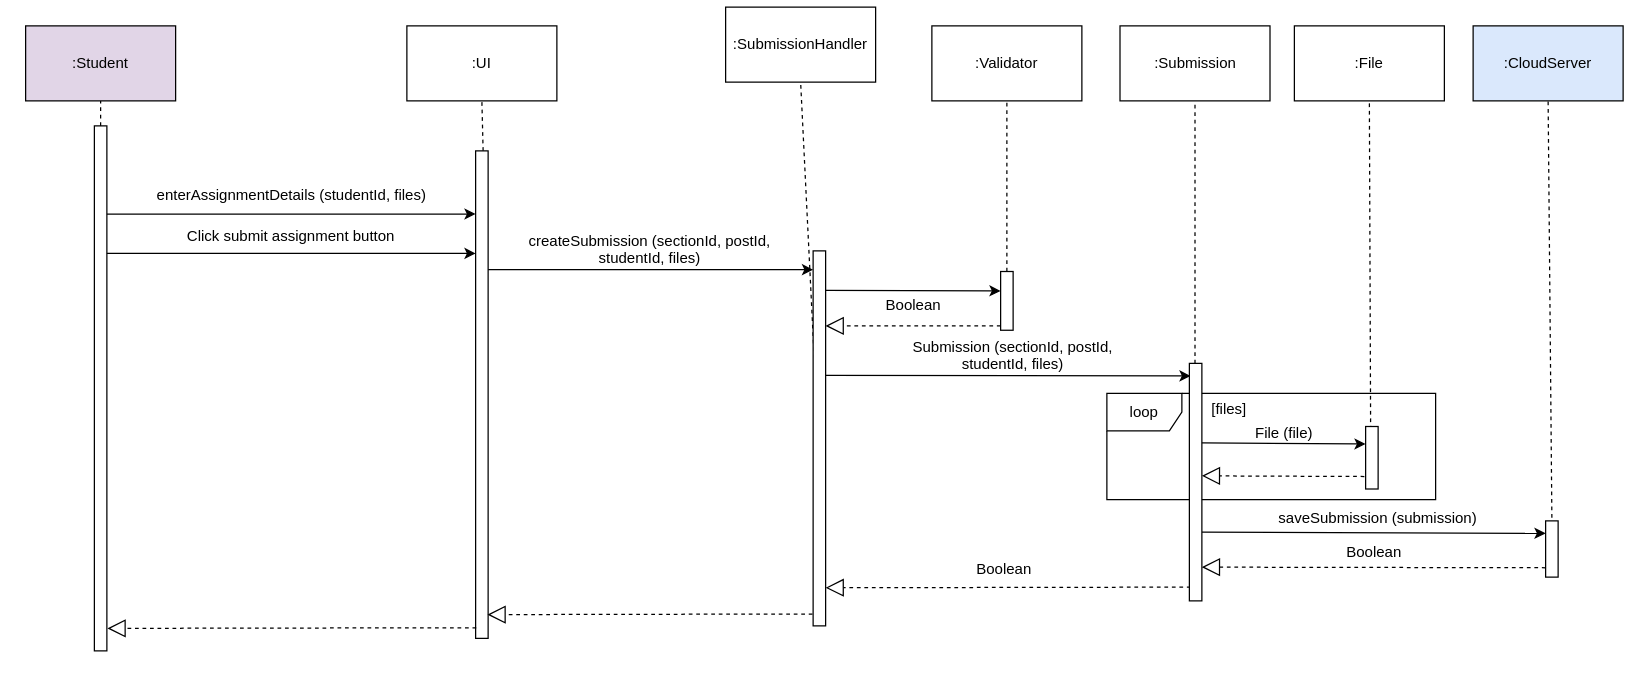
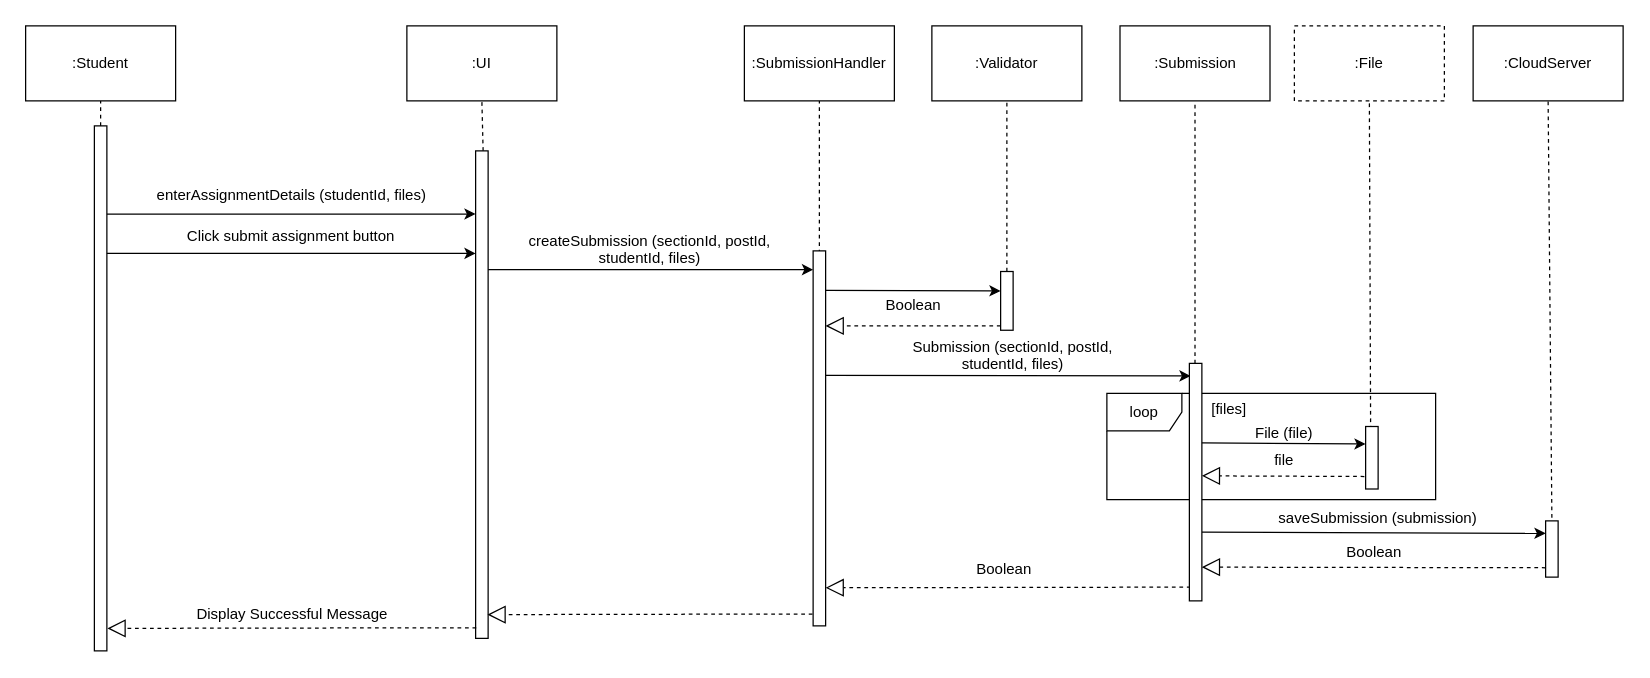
node ":SubmissionHandler": moved (801, 44) -> (819, 63)
node ":Student": fillcolor #e1d5e7 -> #ffffff
node ":File": style solid -> dashed
node ":CloudServer": fillcolor #dae8fc -> #ffffff
node "file": added
node "Display Successful Message": added
